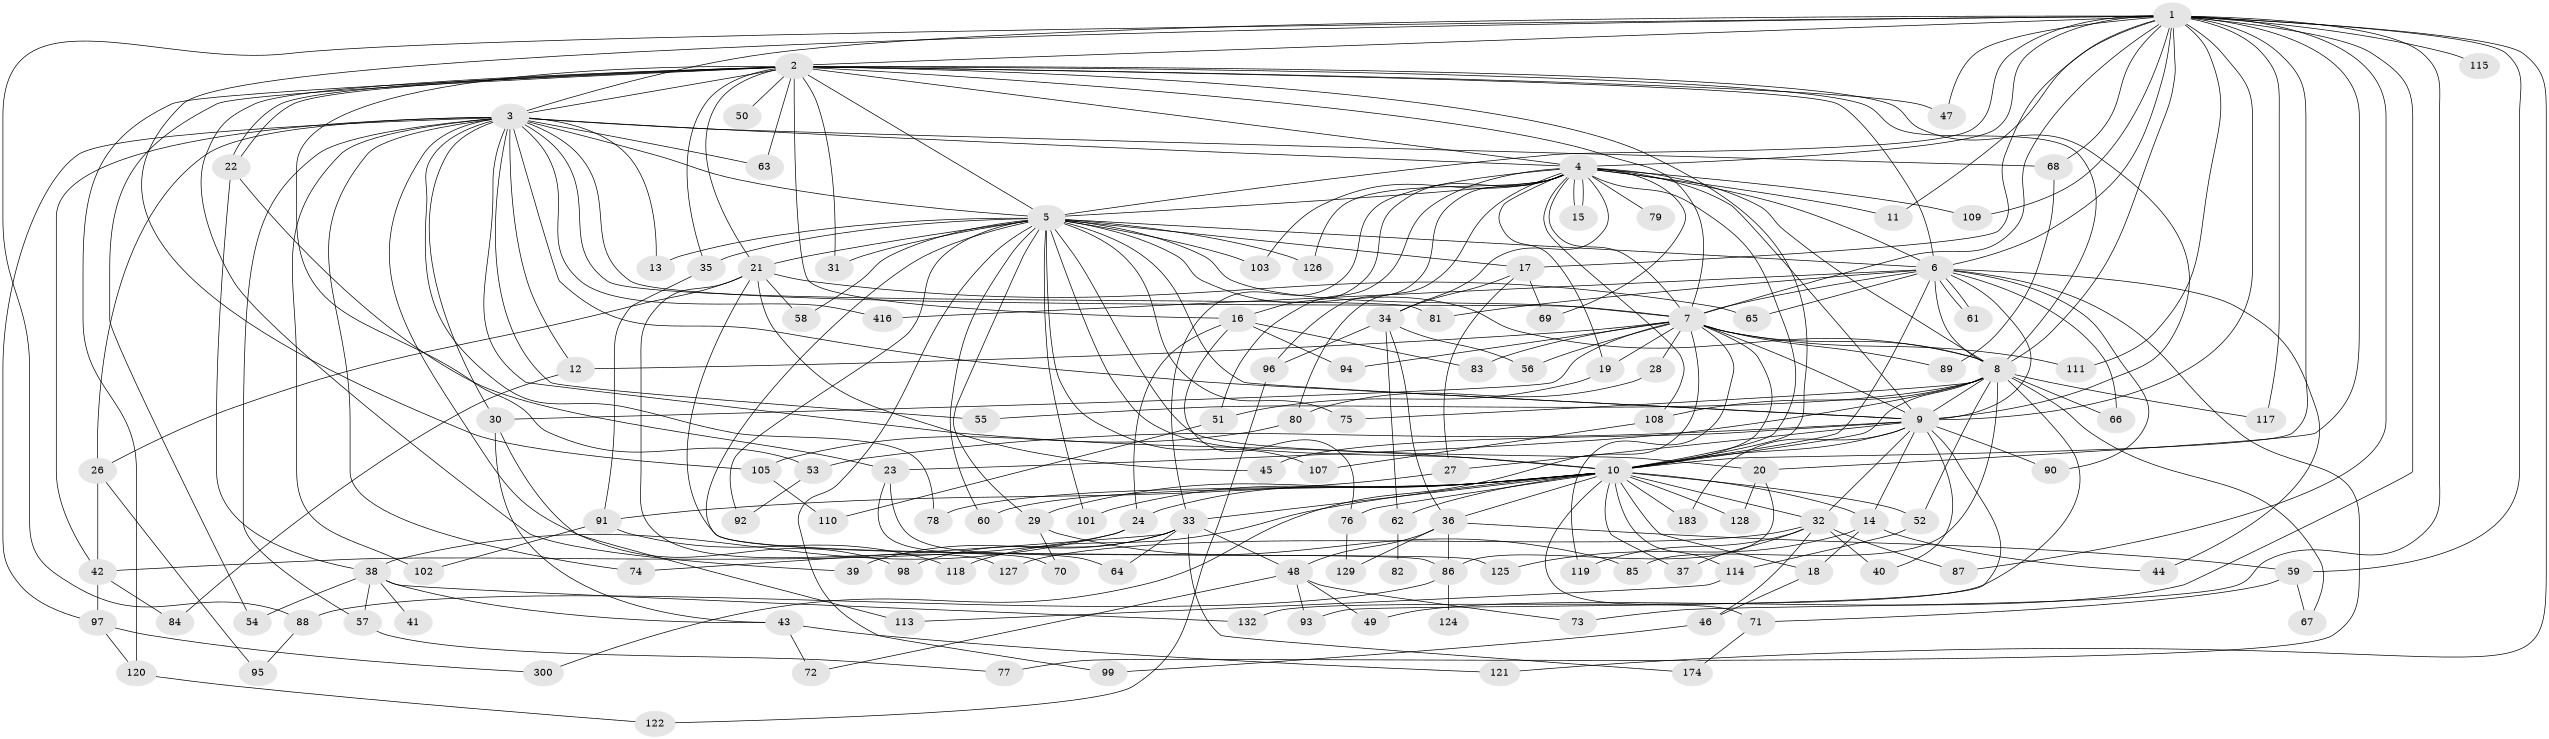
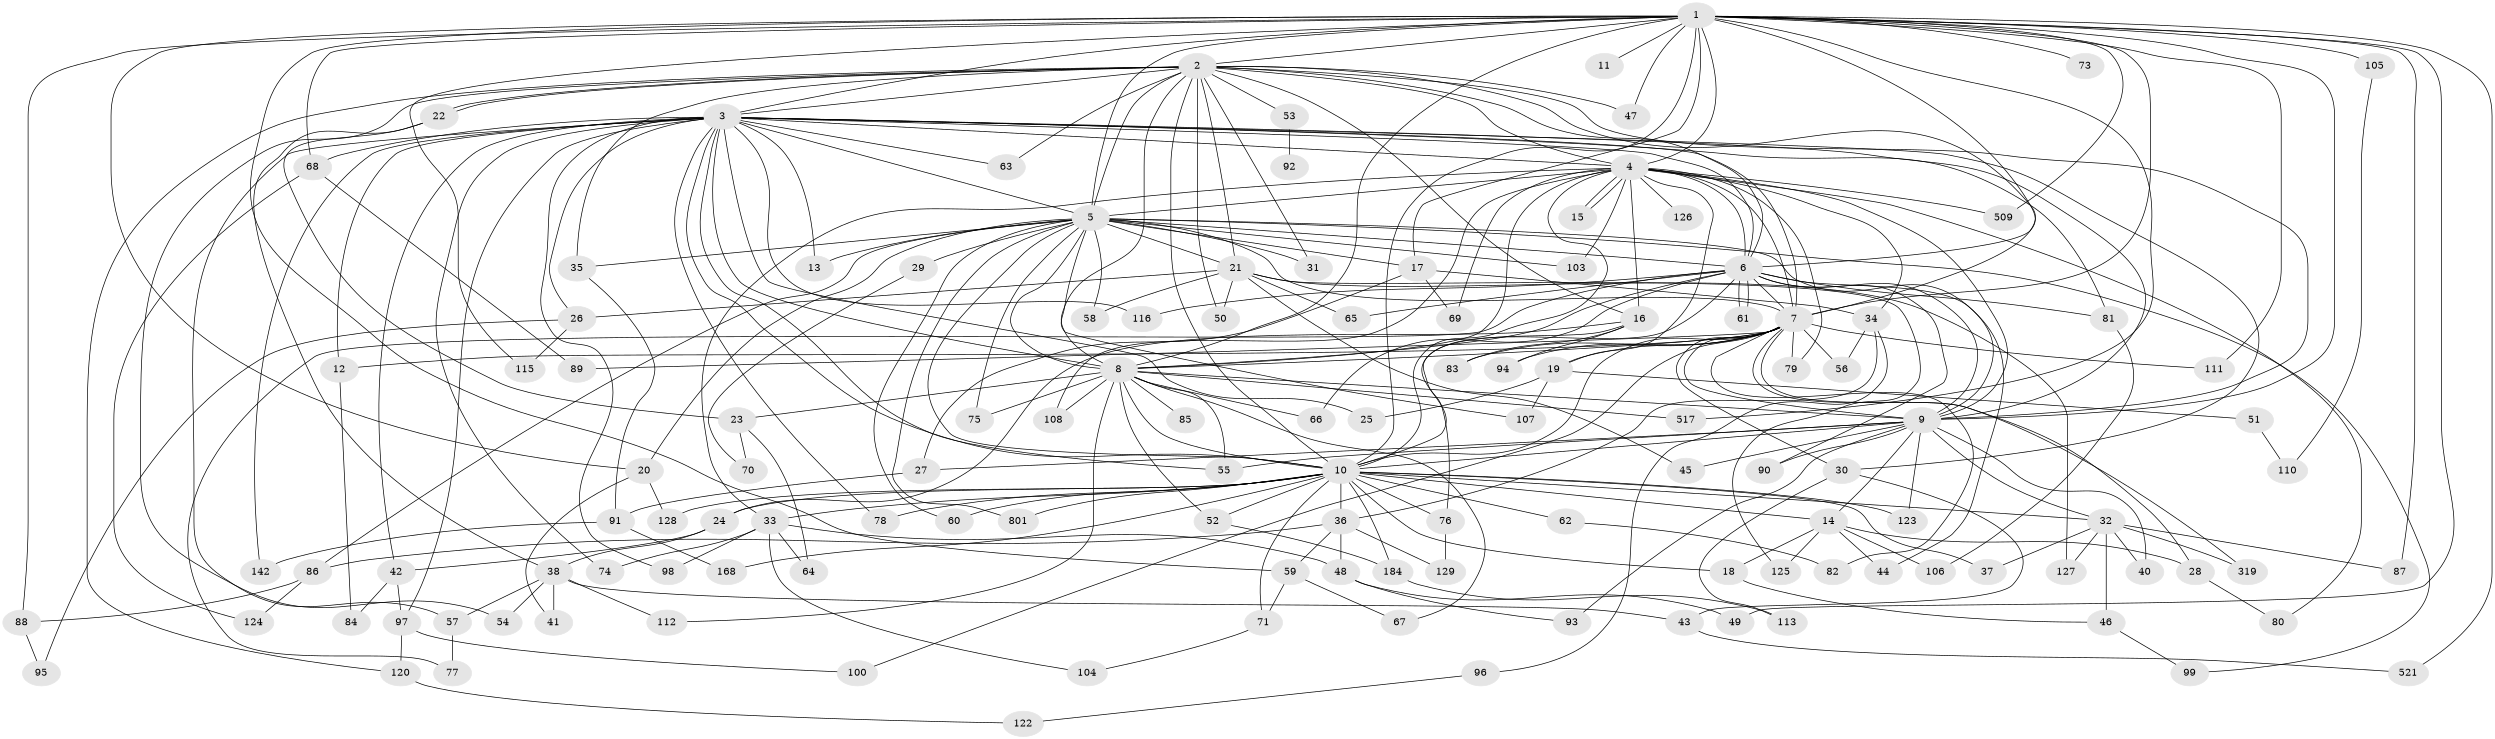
edge "3" -- "6": added
edge "4" -- "11": removed
node "109": label "109" -> "509"
edge "5" -- "126": removed
edge "4" -- "96": removed
edge "4" -- "51": removed
edge "21" -- "50": added
edge "3" -- "8": added
node "416": label "416" -> "116"
edge "7" -- "79": added
edge "5" -- "92": removed
edge "68" -- "124": added
node "25": added
node "117": label "117" -> "517"
edge "34" -- "62": removed
edge "7" -- "82": added
edge "9" -- "53": now "9" -- "55"
edge "80" -- "105": removed
edge "108" -- "107": now "19" -- "107"
edge "10" -- "29": removed
edge "26" -- "42": now "26" -- "115"
node "101": label "101" -> "801"
node "183": label "183" -> "123"
edge "14" -- "28": added
edge "29" -- "85": removed
edge "20" -- "86": now "20" -- "41"
node "102": label "102" -> "142"
node "39": removed
node "118": label "118" -> "168"
node "119": label "119" -> "319"
node "114": label "114" -> "184"
node "106": added
edge "48" -- "73": removed
node "132": label "132" -> "112"
node "300": label "300" -> "100"
node "72": removed
node "121": label "121" -> "521"
node "174": label "174" -> "104"
